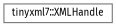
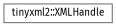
node "tinyxml7::XMLHandle": label "tinyxml7::XMLHandle" -> "tinyxml2::XMLHandle"
